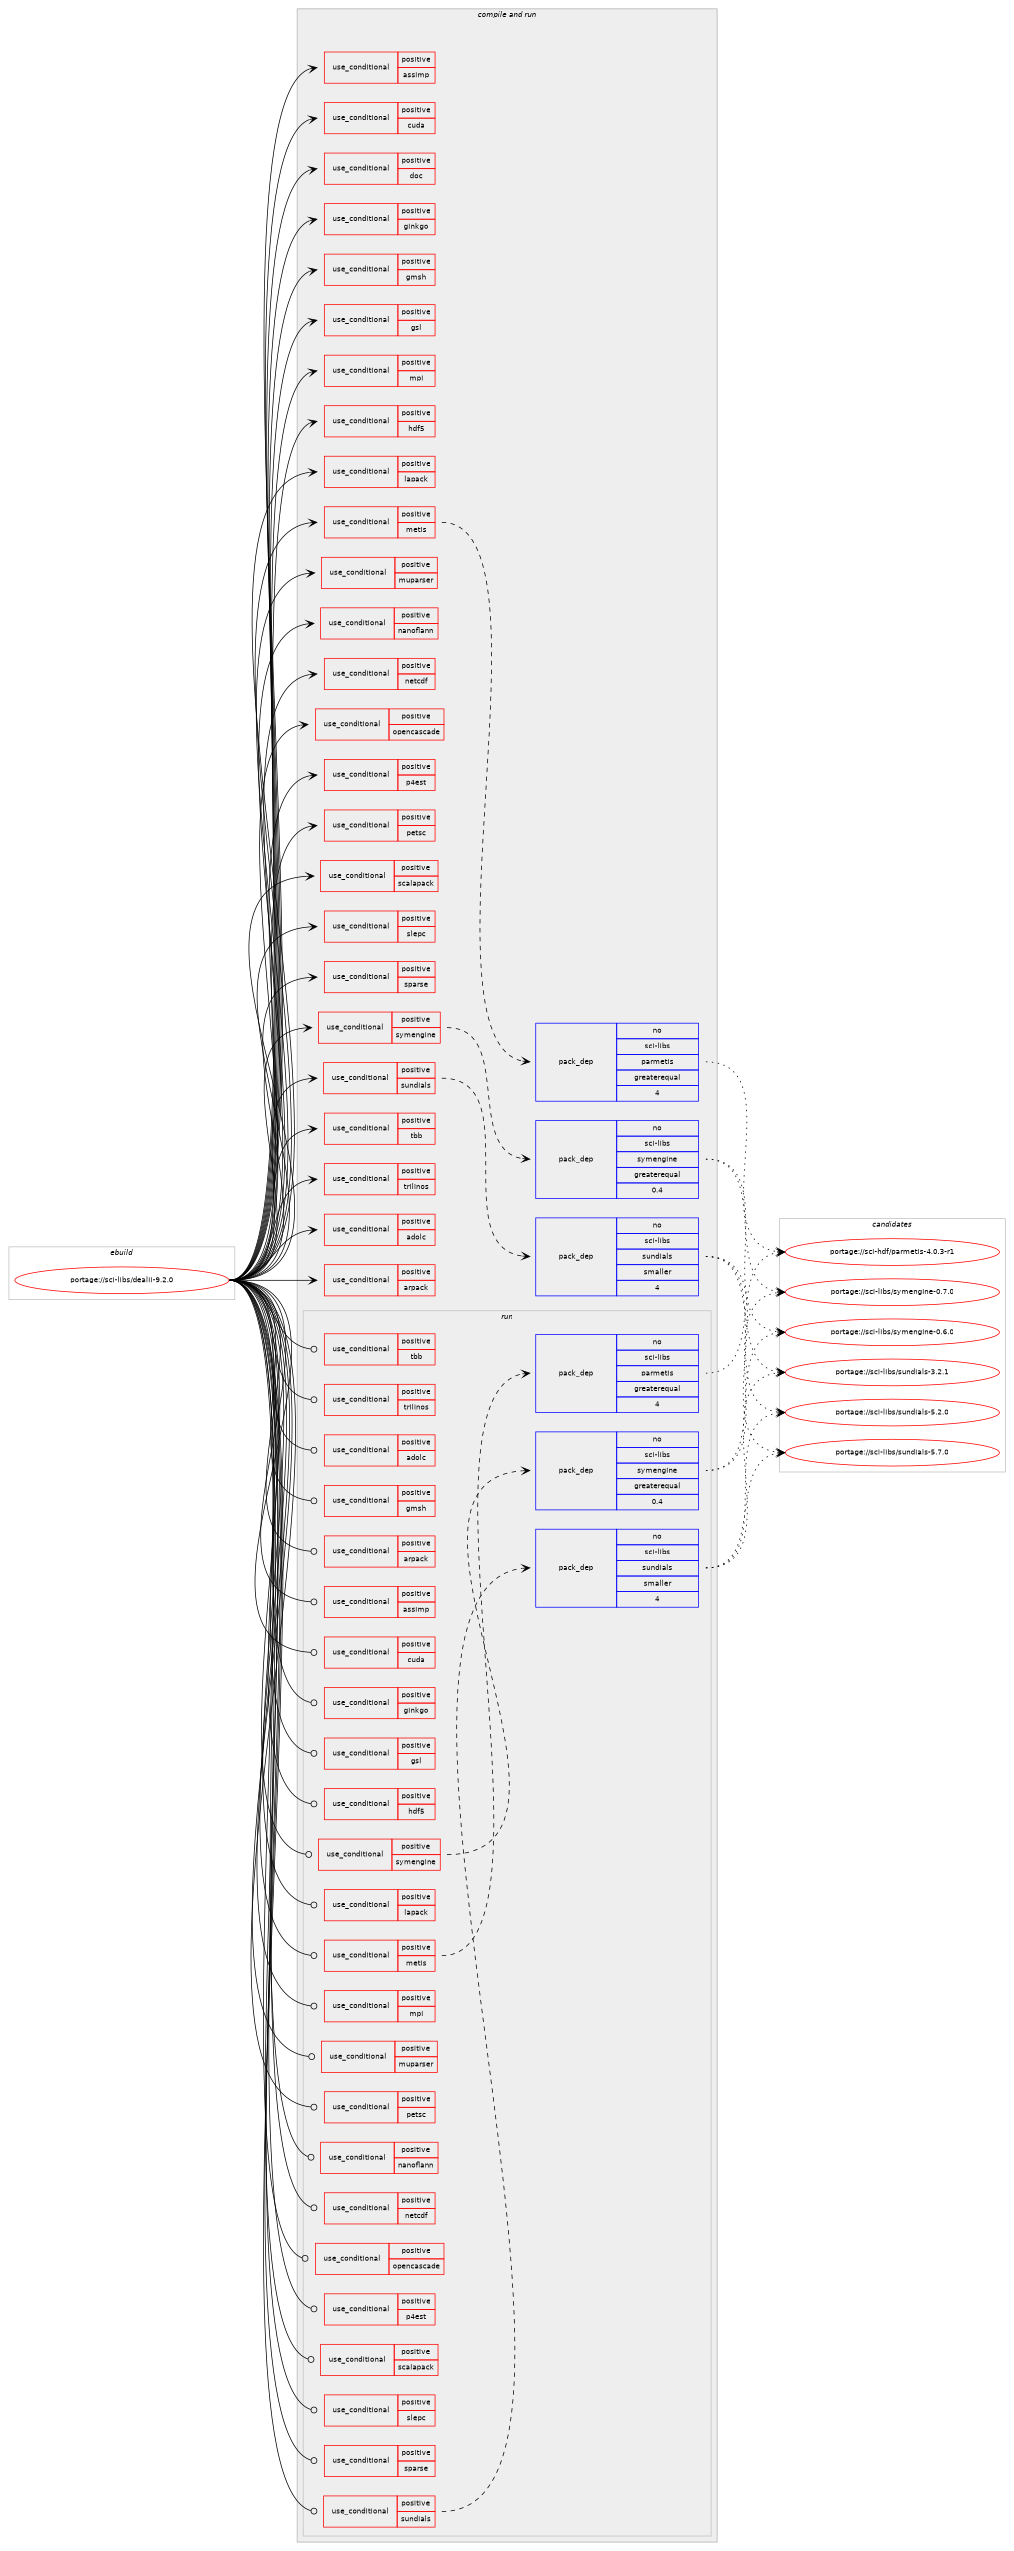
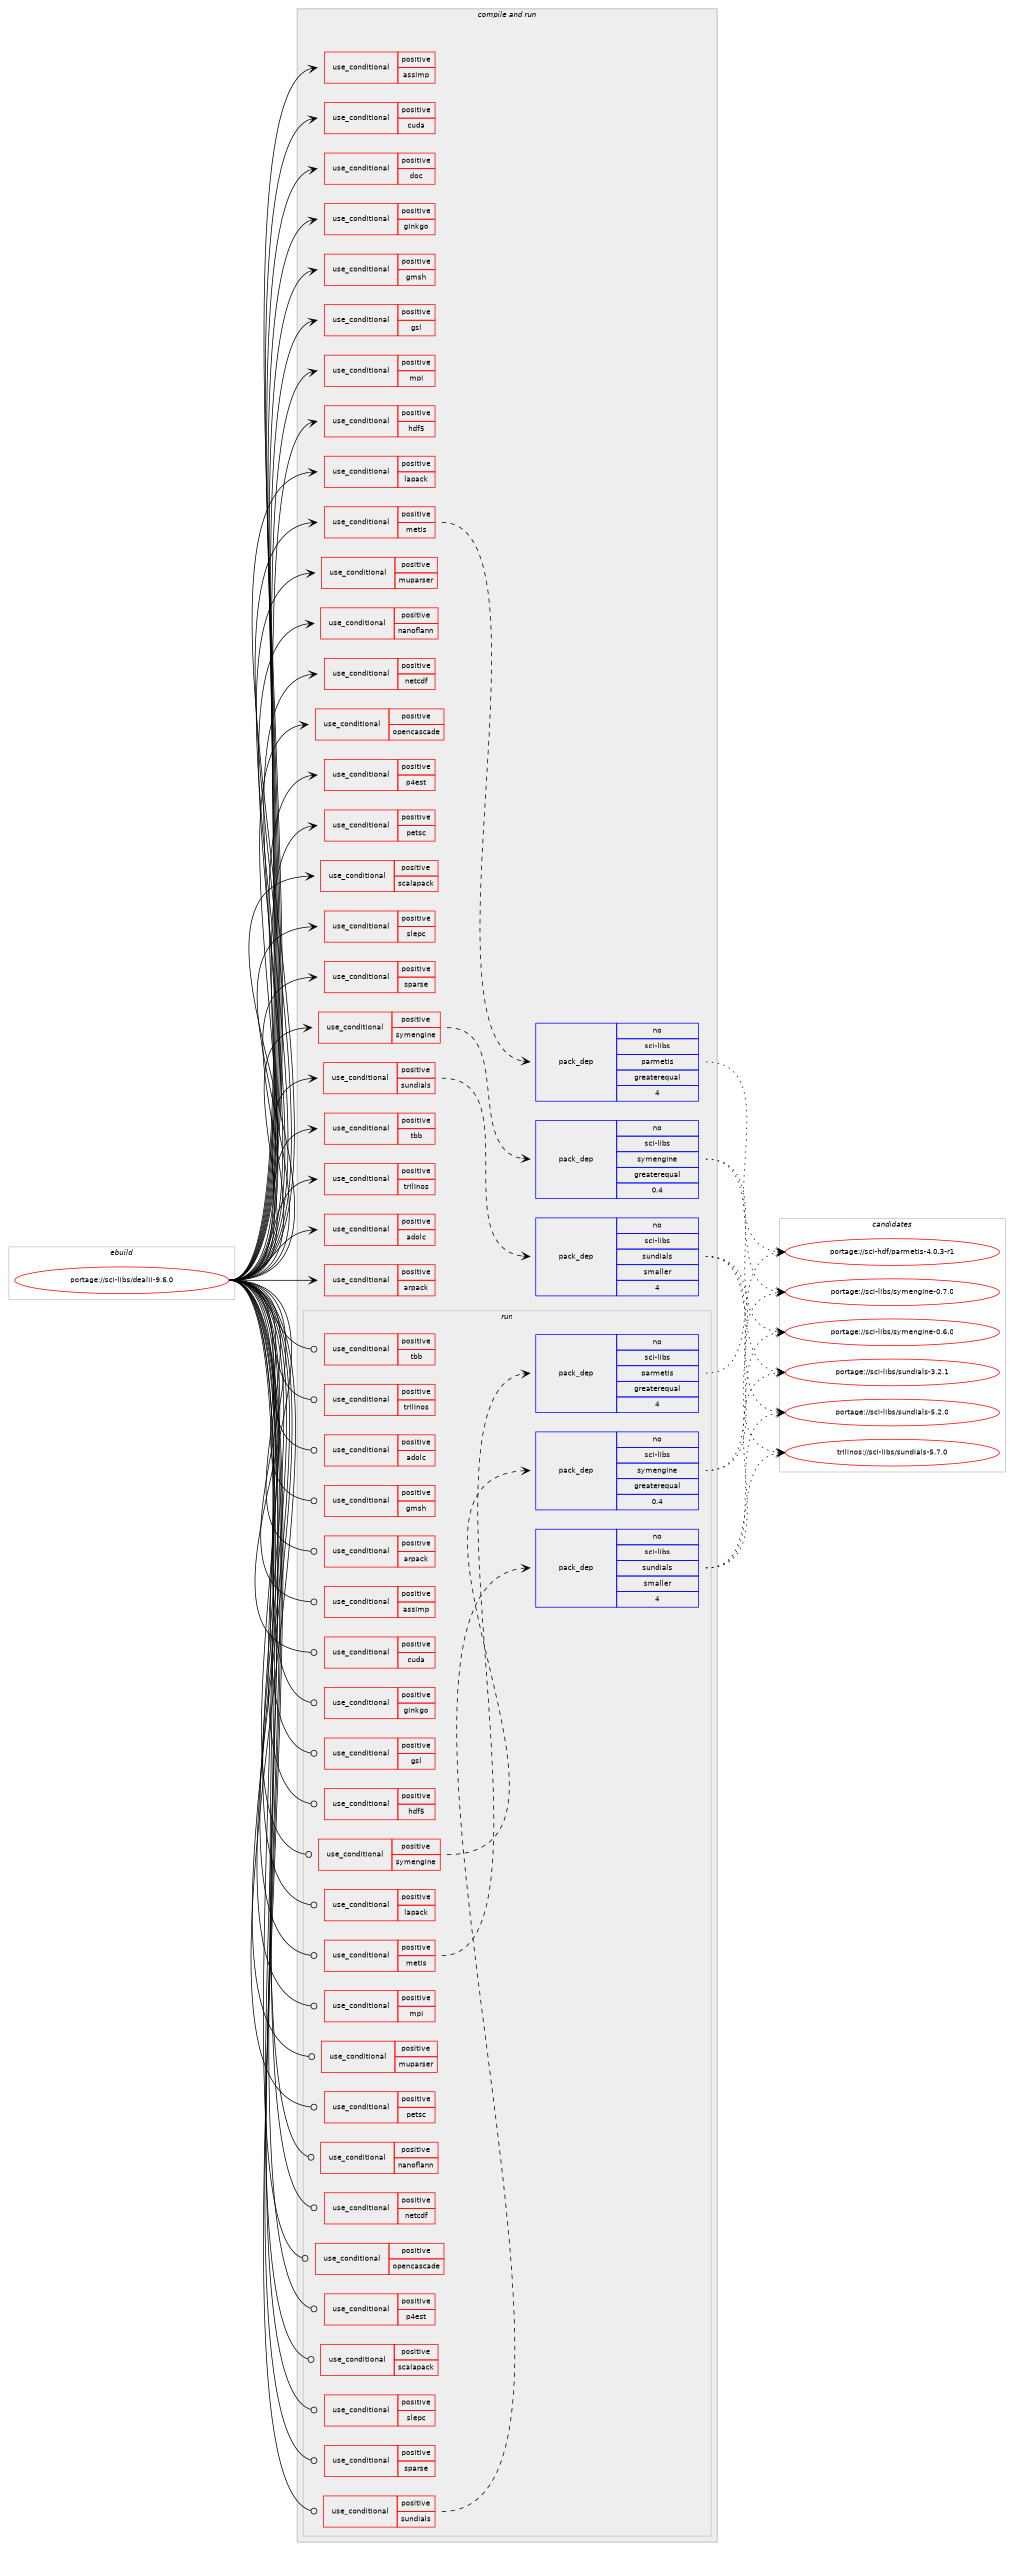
node "portage://sci-libs/dealii-9.2.0": label "portage://sci-libs/dealii-9.2.0" -> "portage://sci-libs/dealii-9.6.0"
node "portage://sci-libs/sundials-5.7.0": label "portage://sci-libs/sundials-5.7.0" -> "trilinos://sci-libs/sundials-5.7.0"
